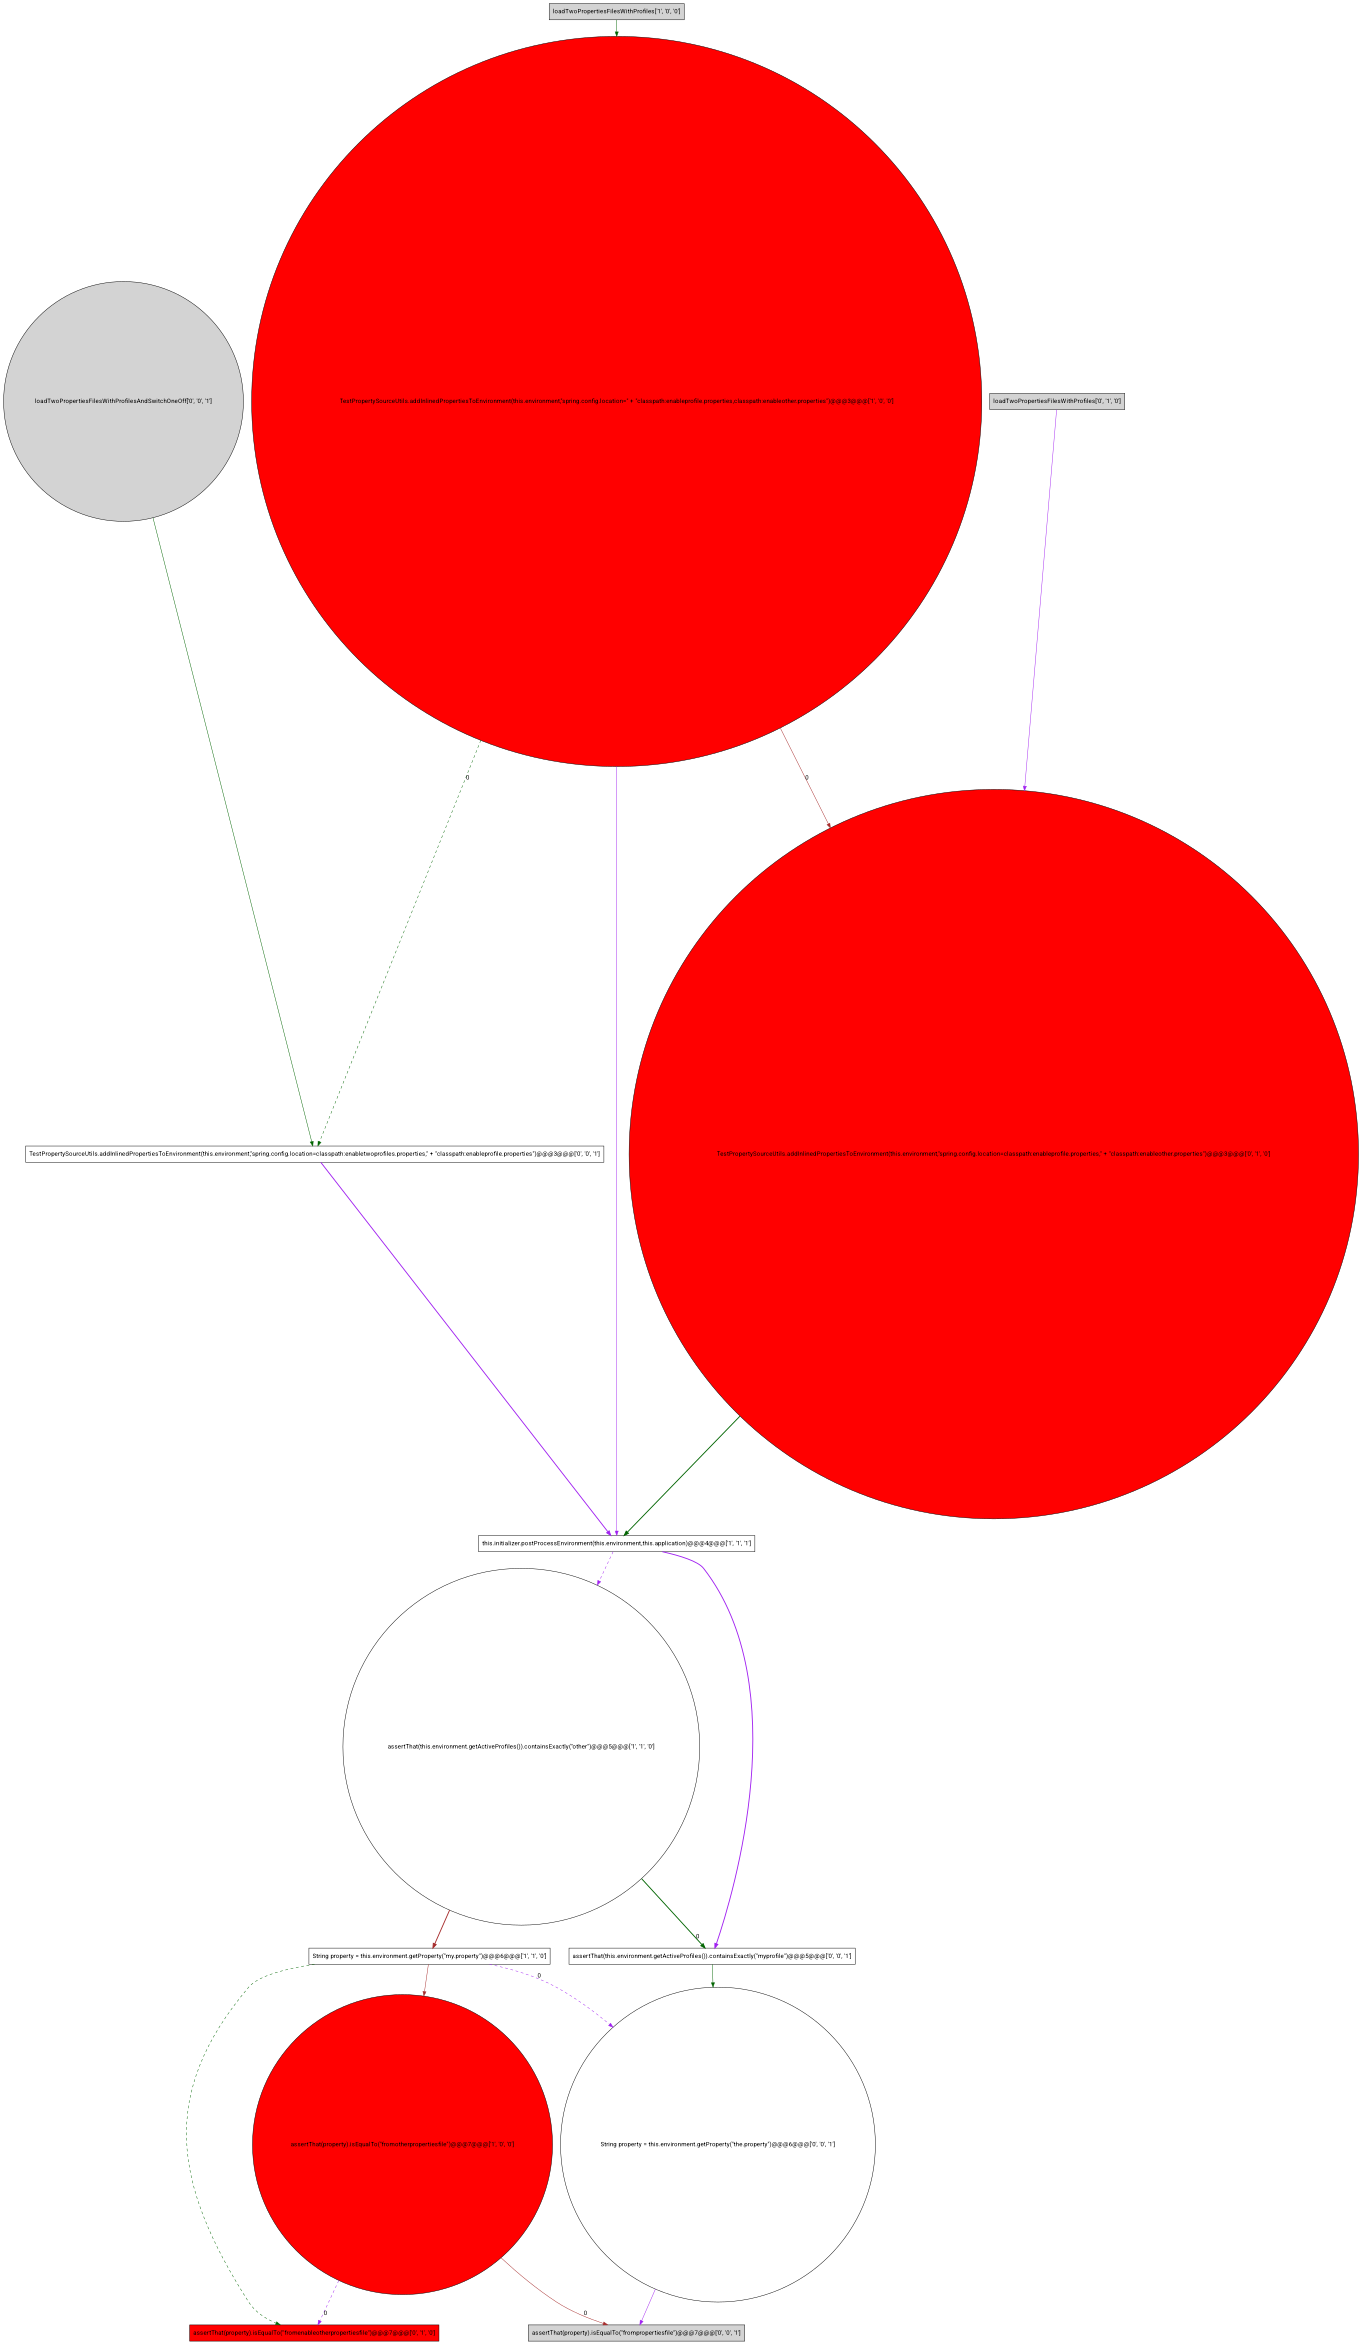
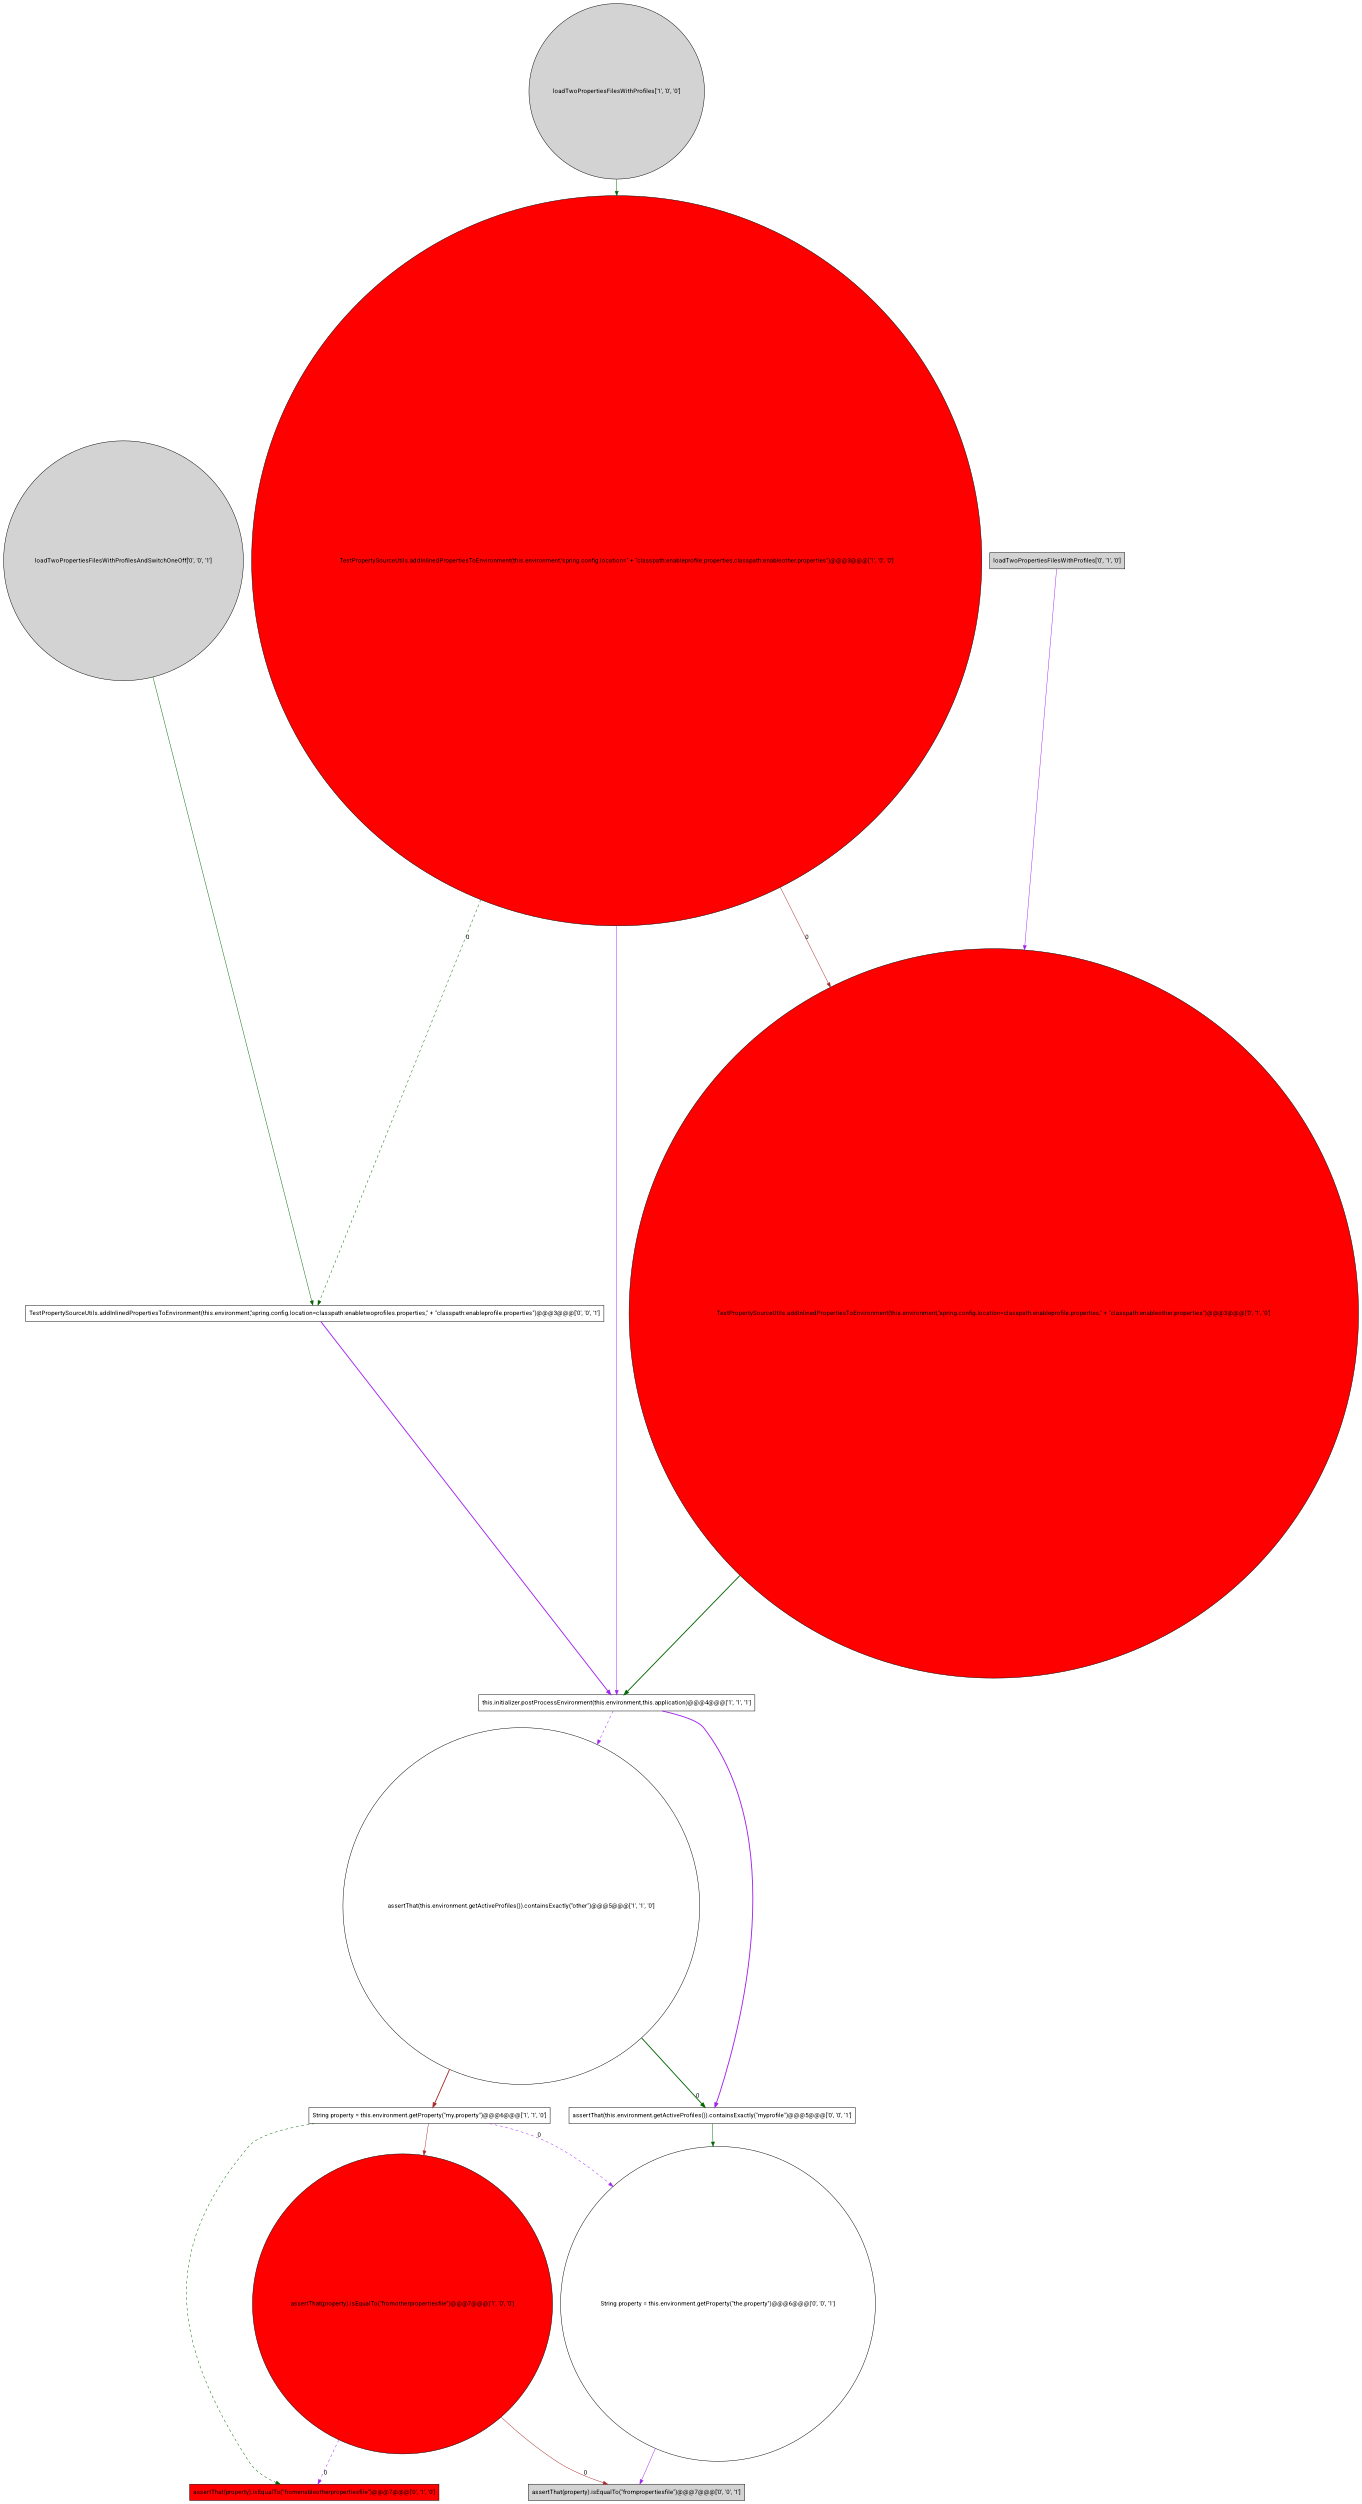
node "loadTwoPropertiesFilesWithProfiles['1', '0', '0']": shape box -> circle
